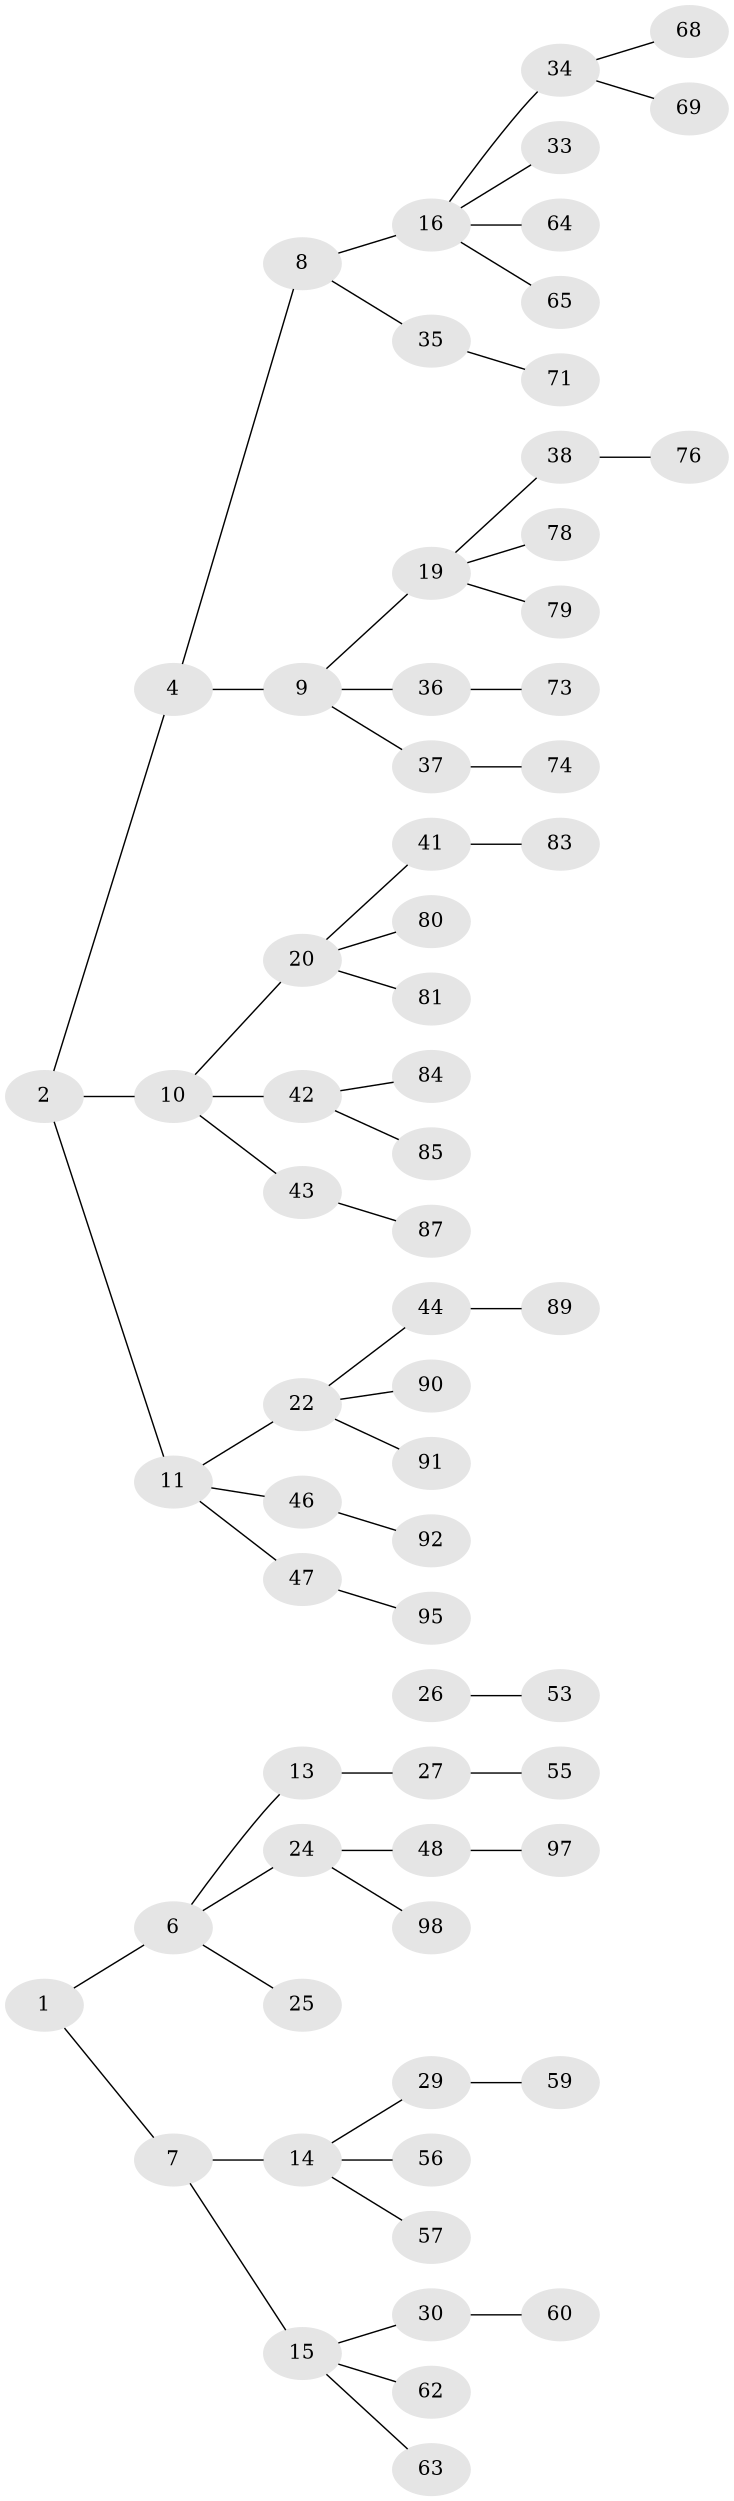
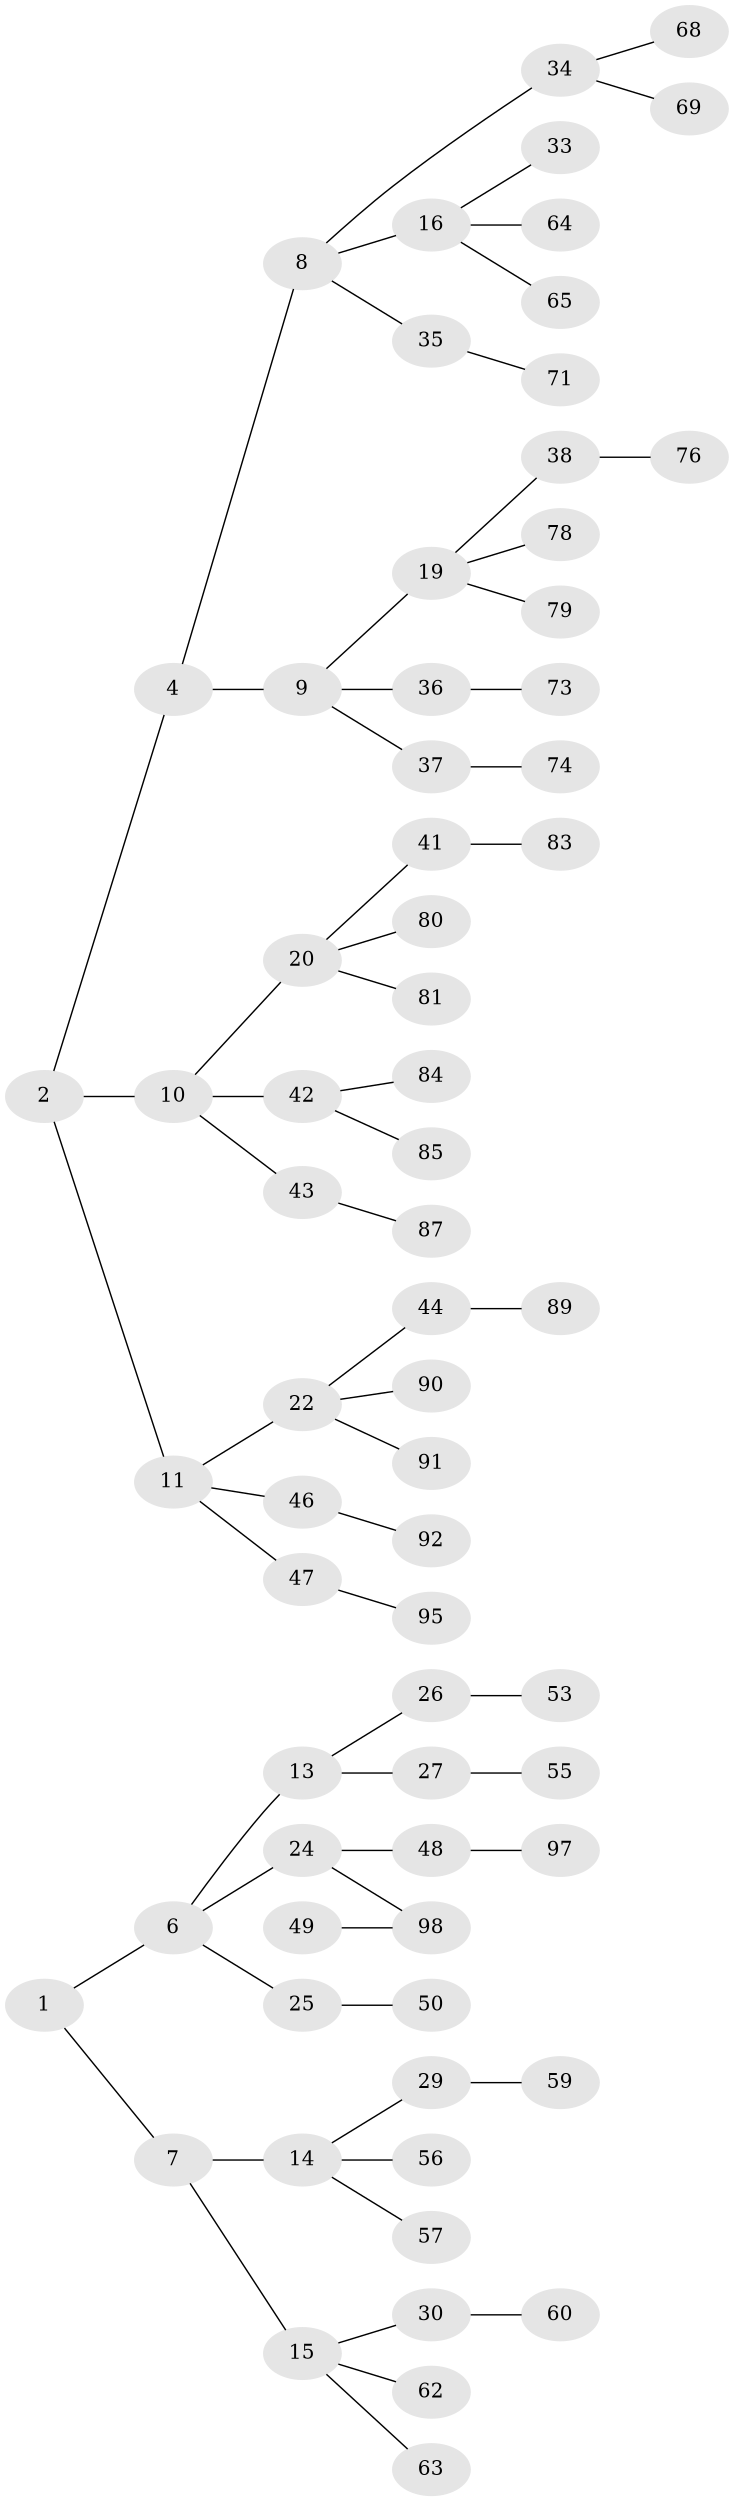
edge "34" -- "16": now "34" -- "8"
edge "26" -- "13": added
node "49": added
node "50": added
